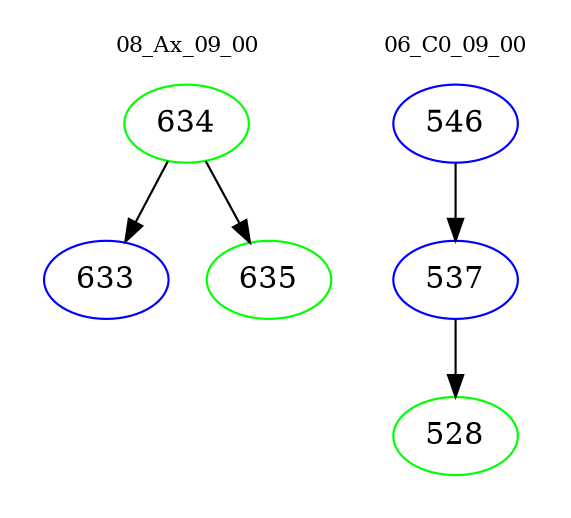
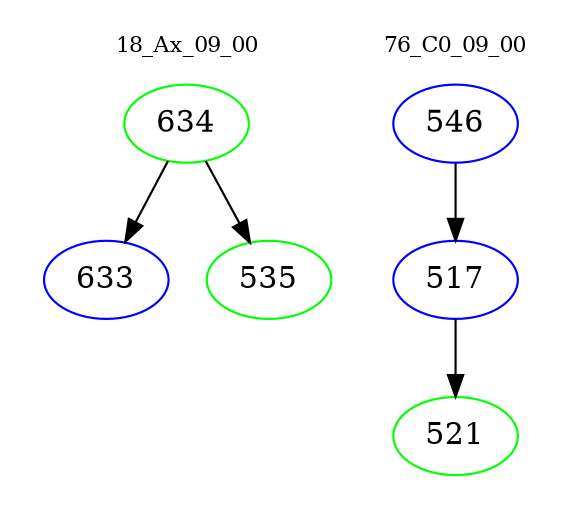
cluster "08_Ax_09_00": label "08_Ax_09_00" -> "18_Ax_09_00"
cluster "06_C0_09_00": label "06_C0_09_00" -> "76_C0_09_00"
node "635": label "635" -> "535"
node "537": label "537" -> "517"
node "528": label "528" -> "521"
